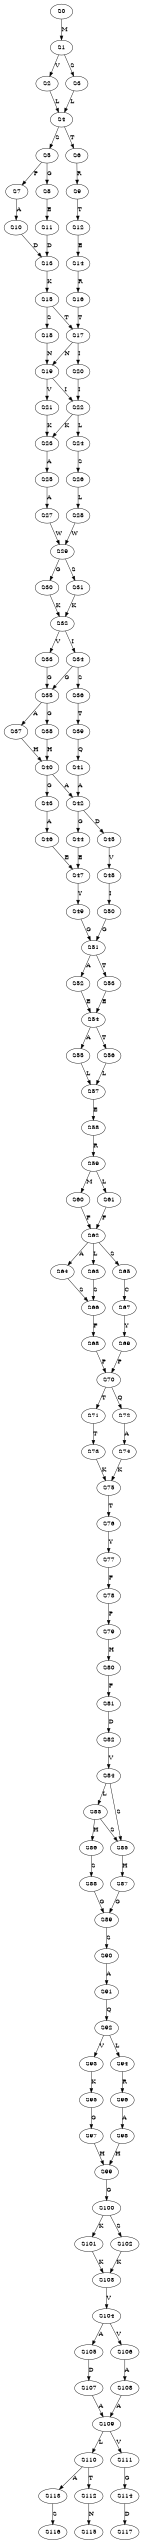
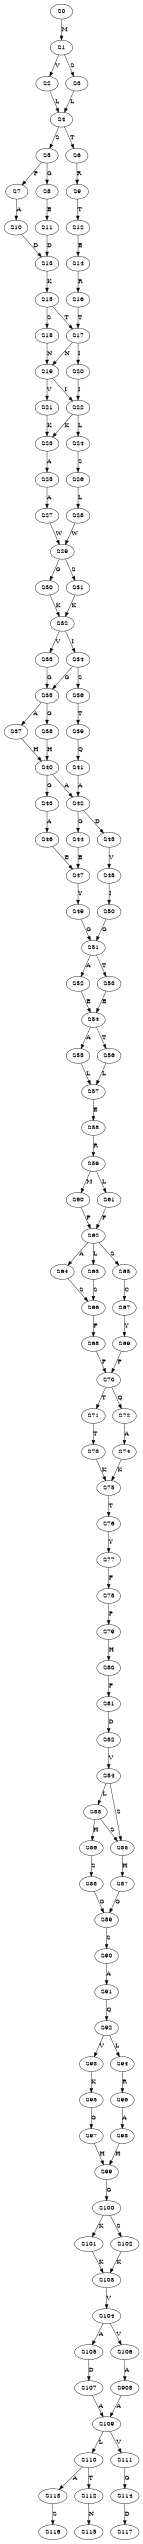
node "S108": label "S108" -> "S908"
